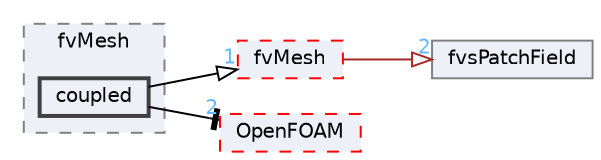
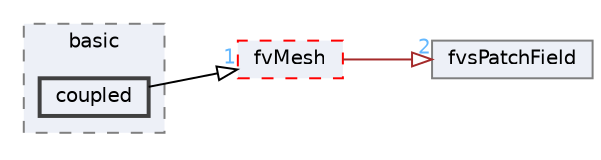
cluster "fvMesh": label "fvMesh" -> "basic"
node "OpenFOAM": removed
